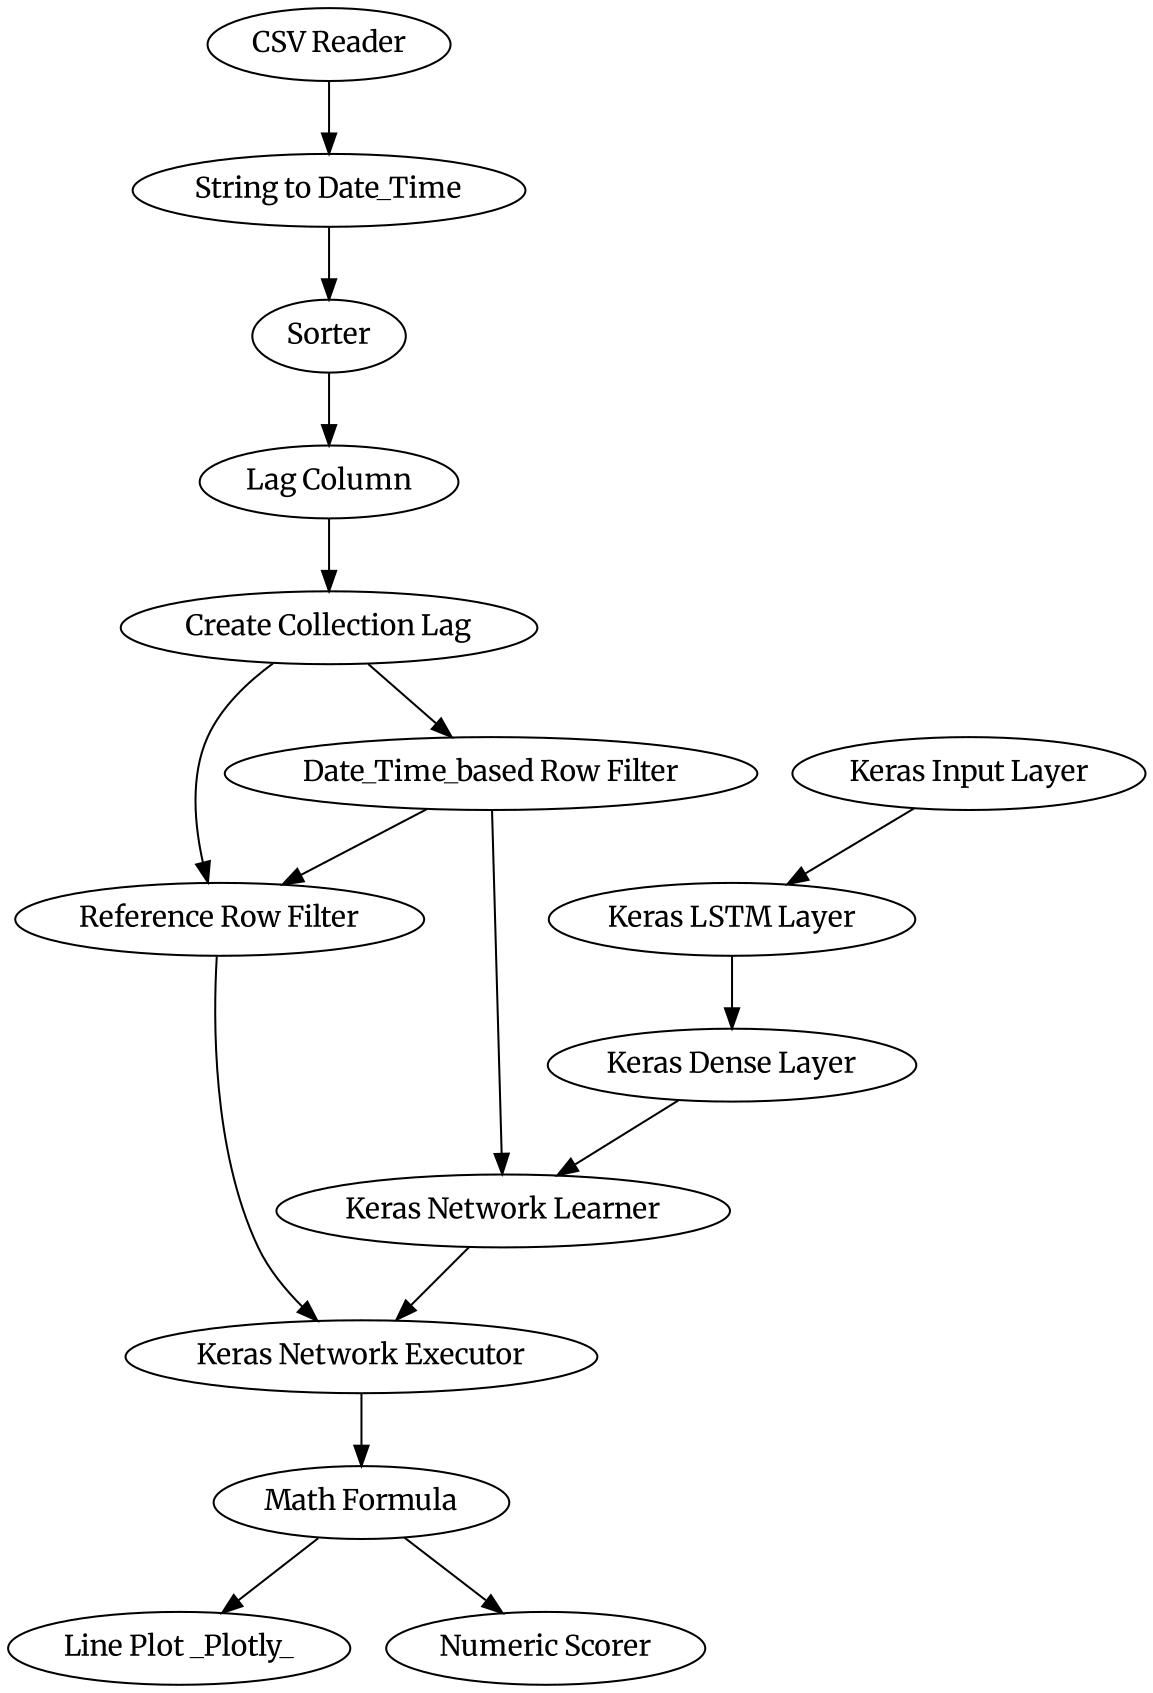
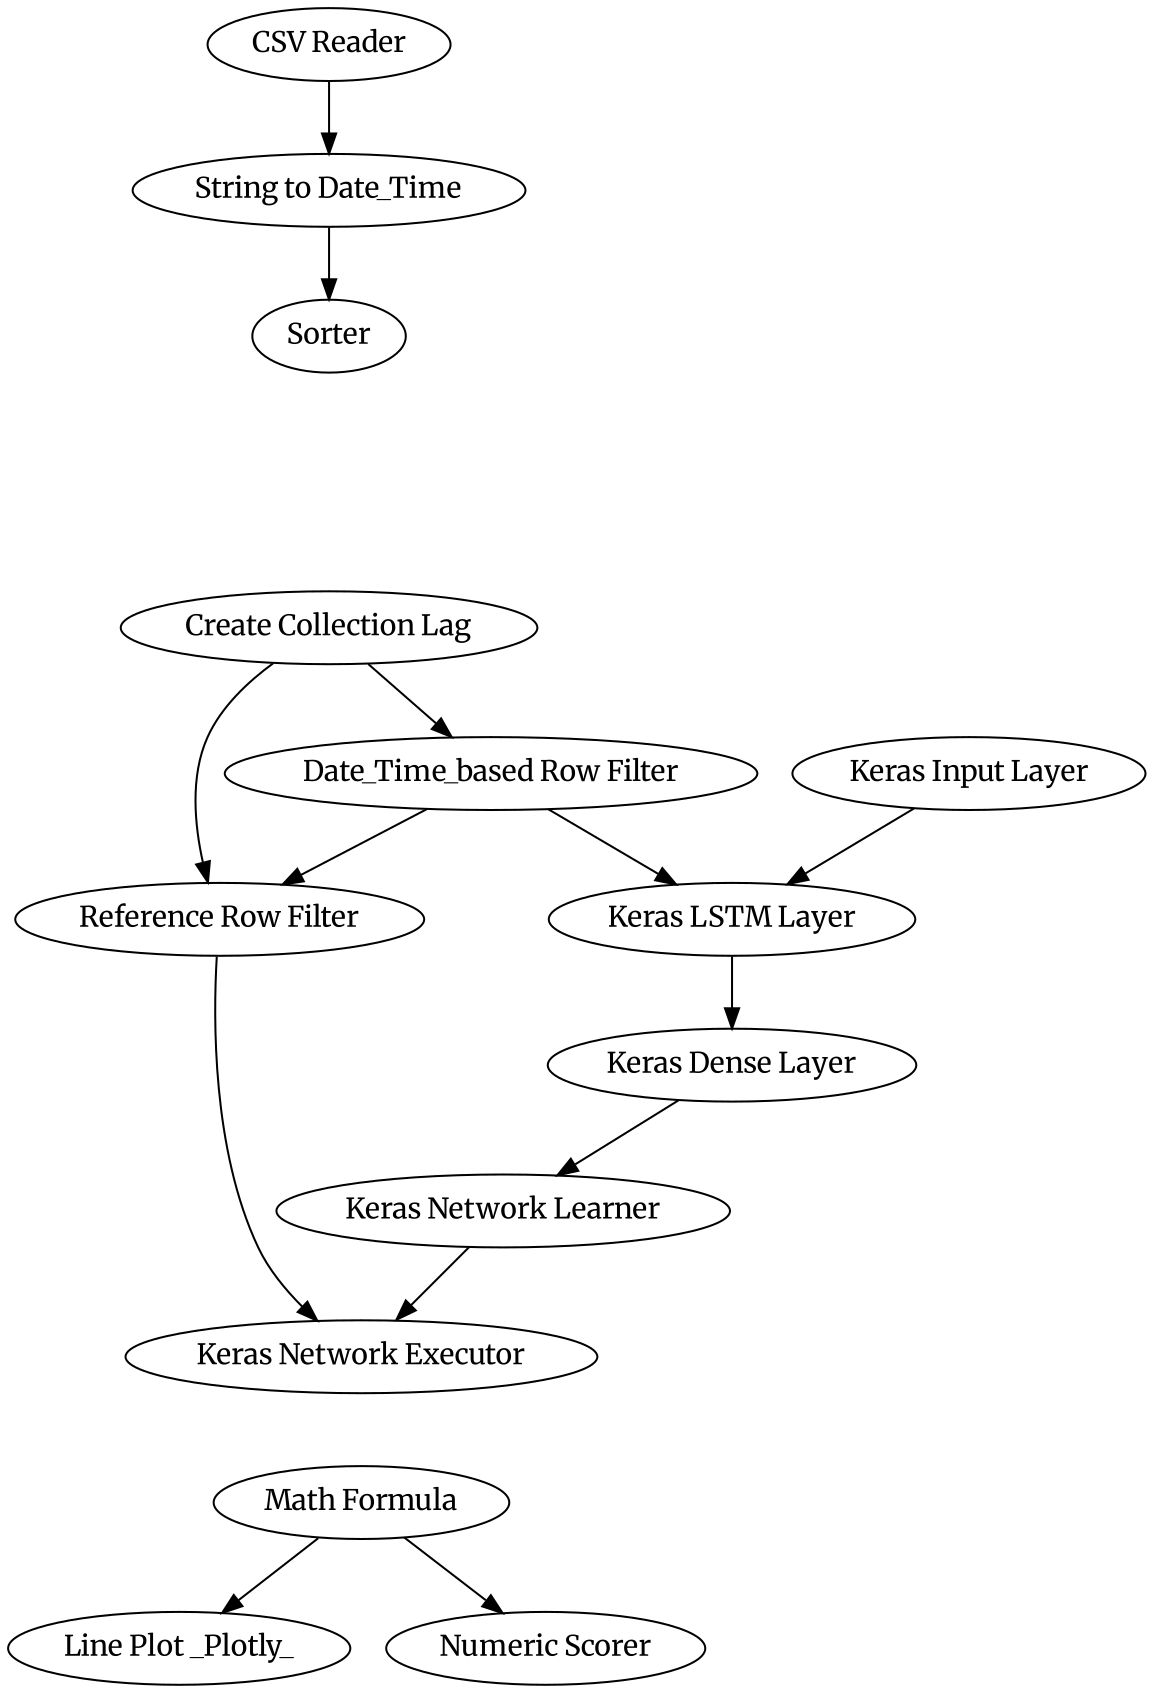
node "Lag Column": removed
edge "Date_Time_based Row Filter" -> "Keras Network Learner": now "Date_Time_based Row Filter" -> "Keras LSTM Layer"
edge "Keras Network Executor" -> "Math Formula": removed
